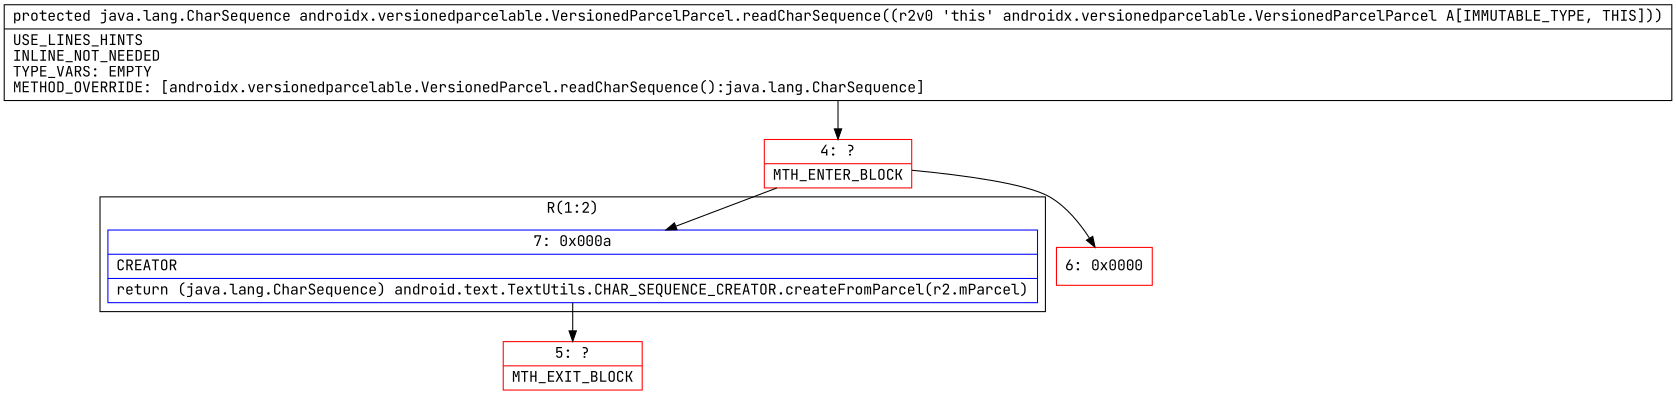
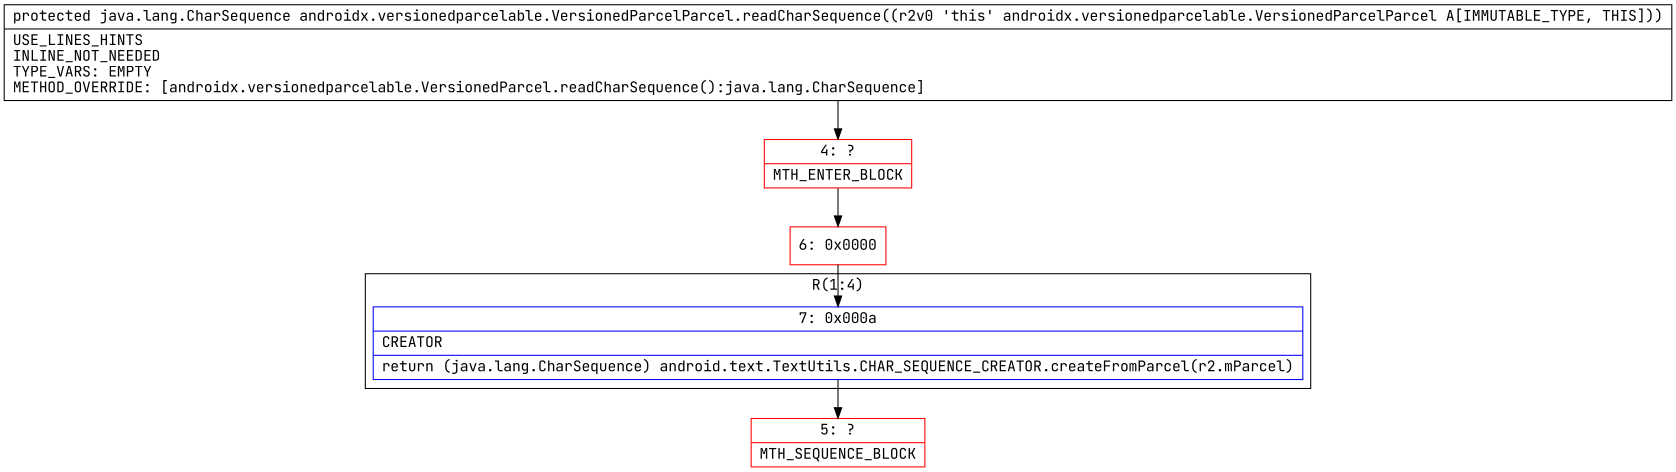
edge "4: ?" -> "7: 0x000a": now "6: 0x0000" -> "7: 0x000a"
cluster "R(1:2)": label "R(1:2)" -> "R(1:4)"
node "5: ?": text "MTH_EXIT_BLOCK" -> "MTH_SEQUENCE_BLOCK"
